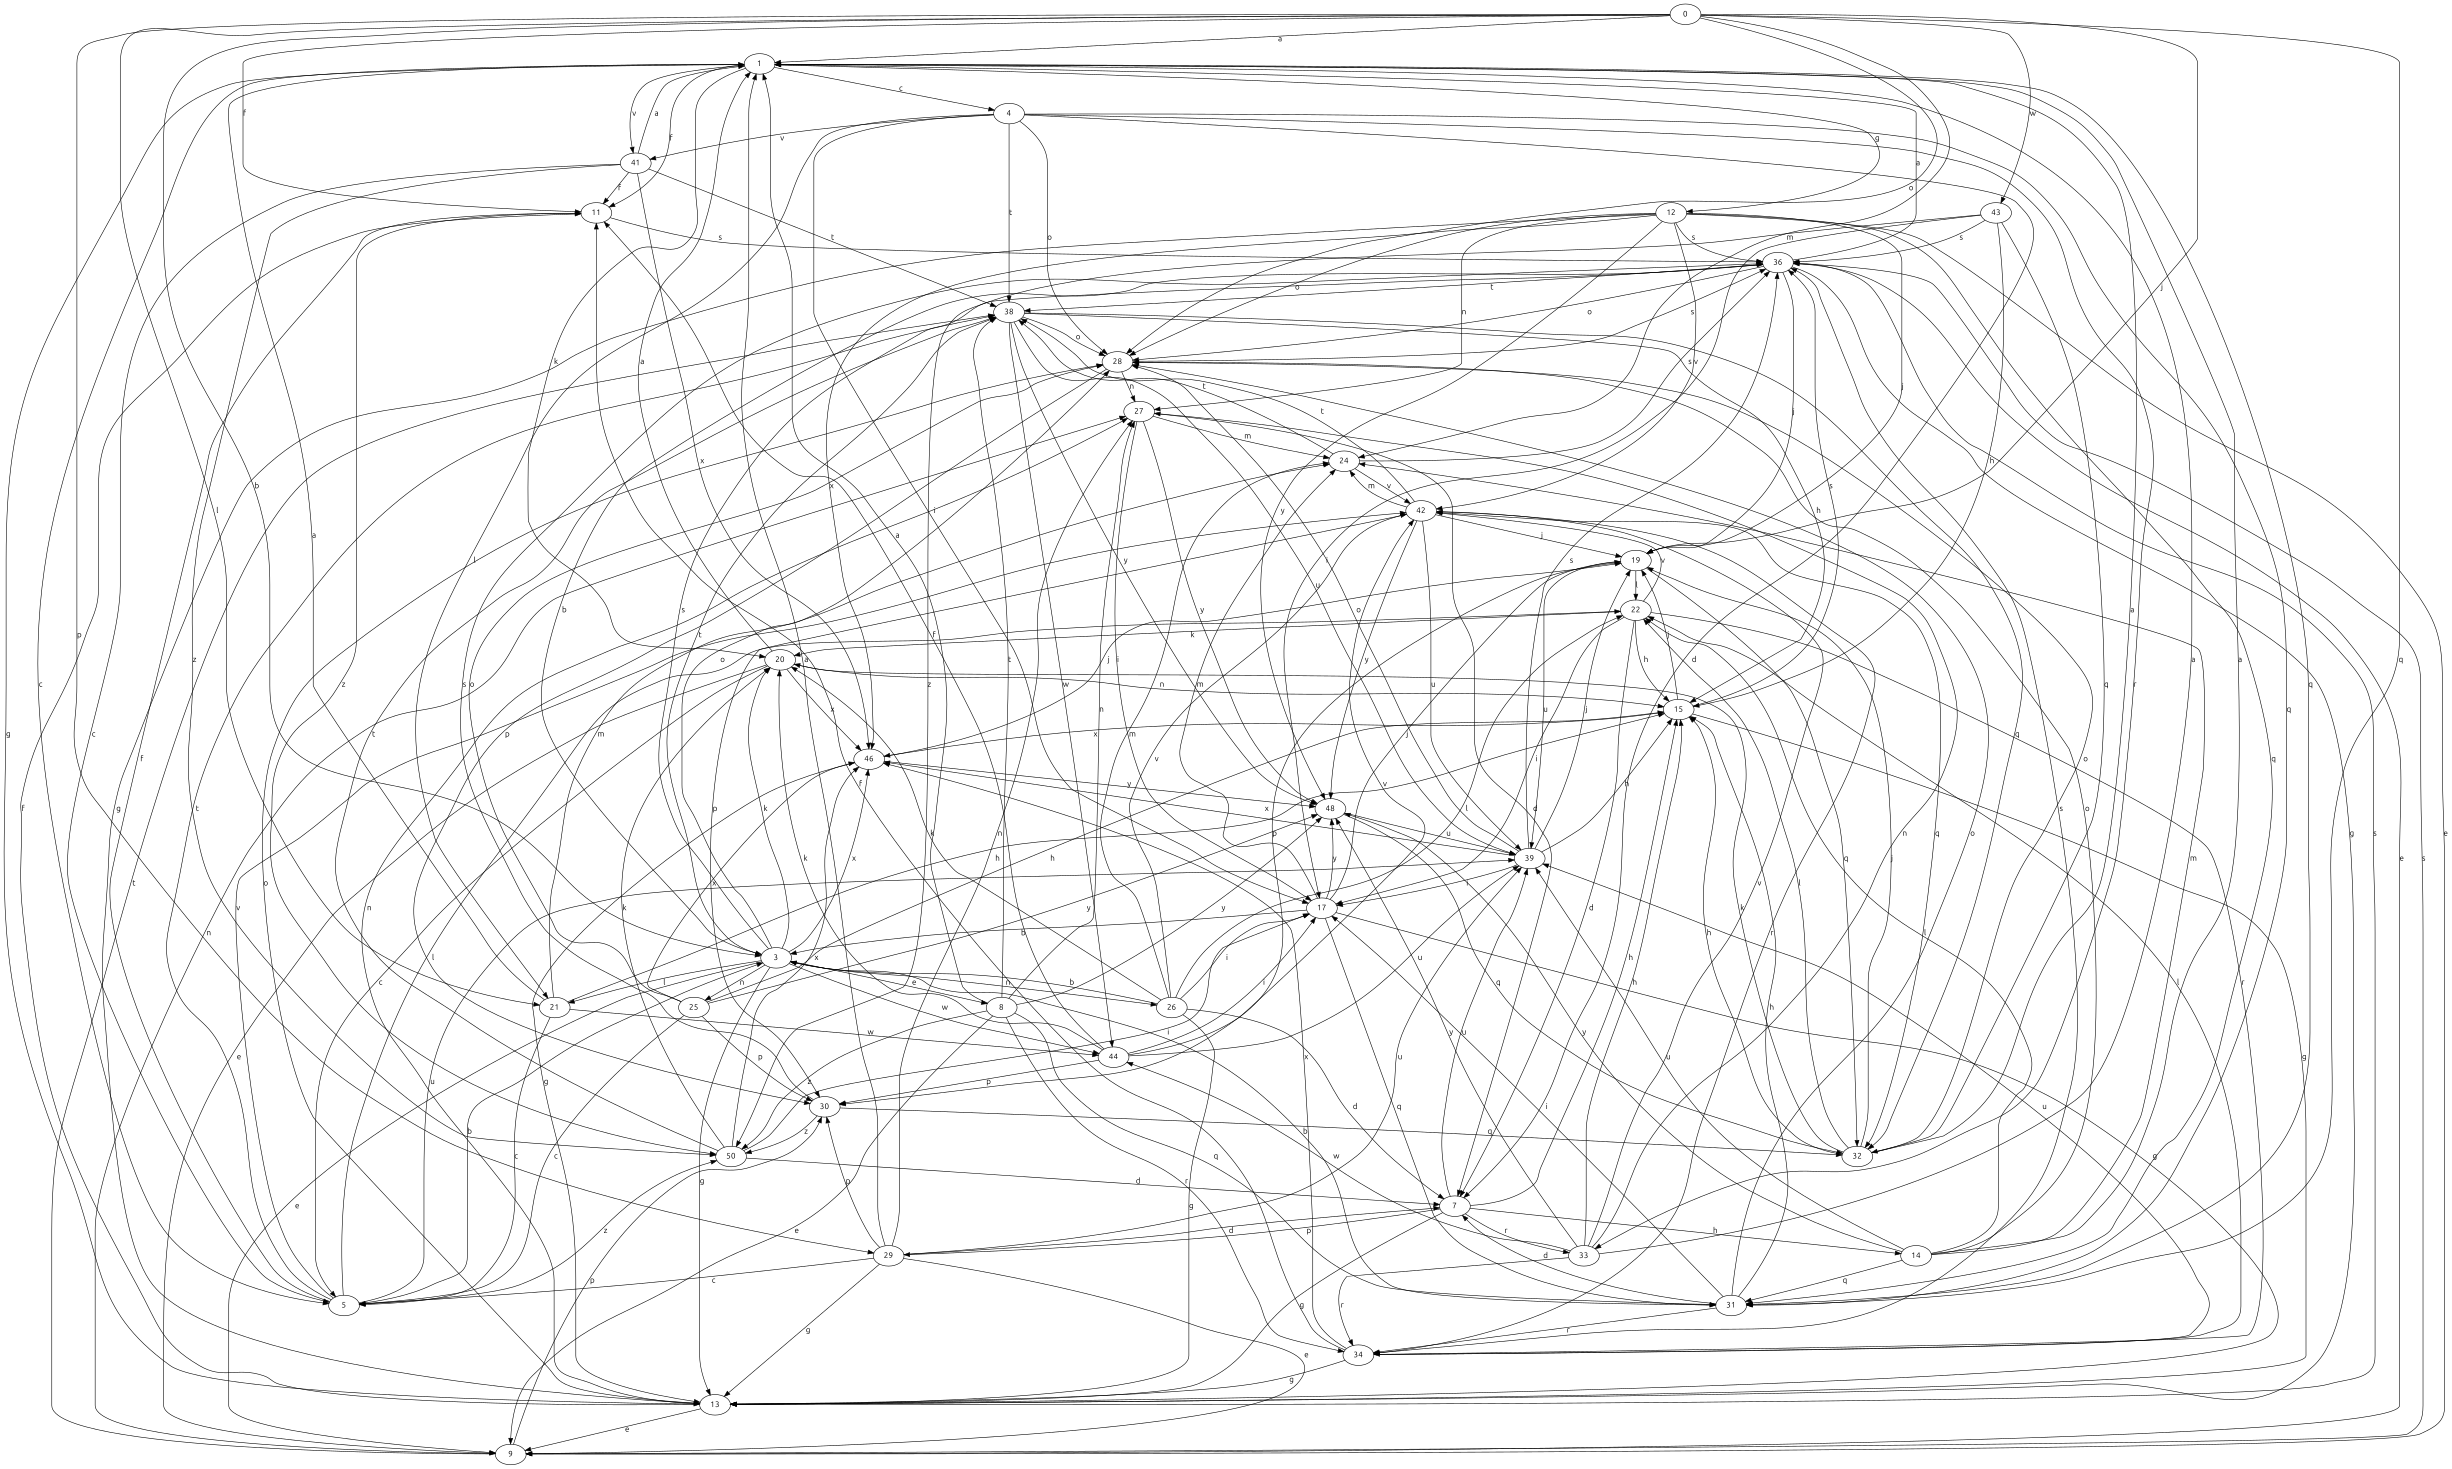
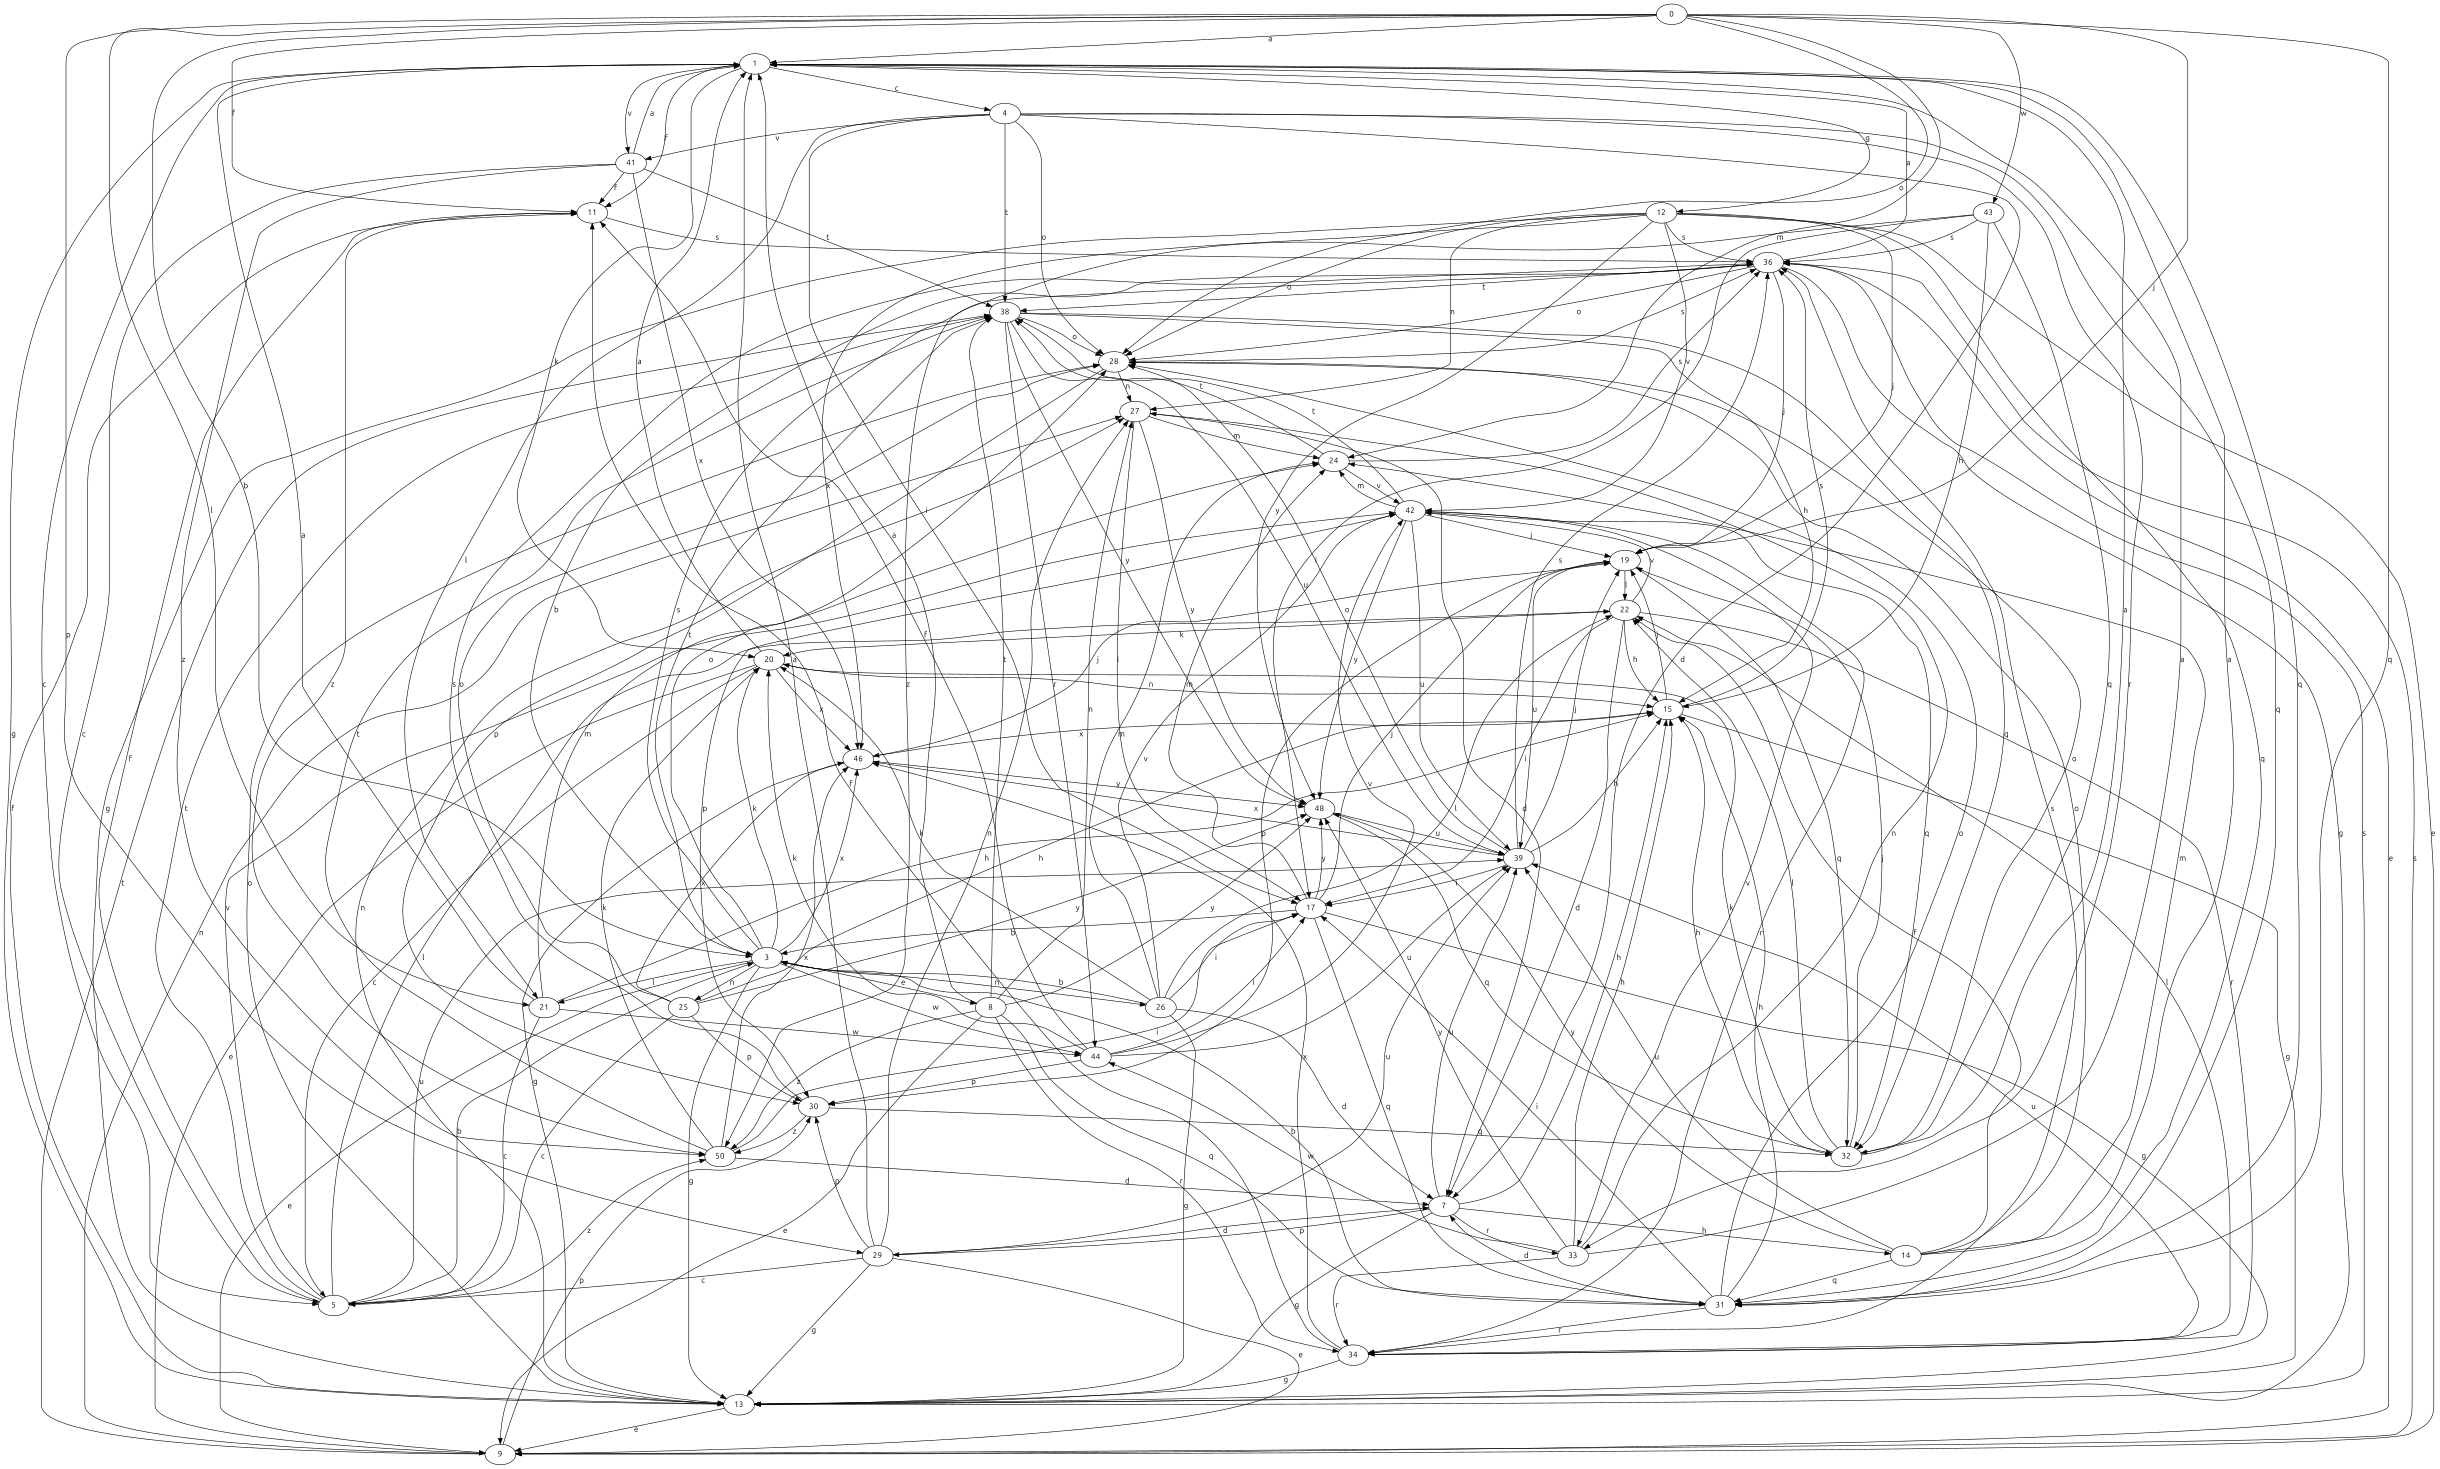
edge "38" -> "44": label "w" -> "r"
edge "33" -> "42": reversed
edge "14" -> "22": label "l" -> "f"
